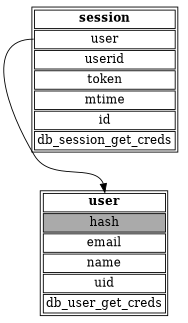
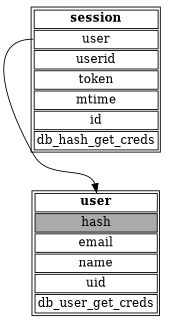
node "session": text "db_session_get_creds" -> "db_hash_get_creds"
